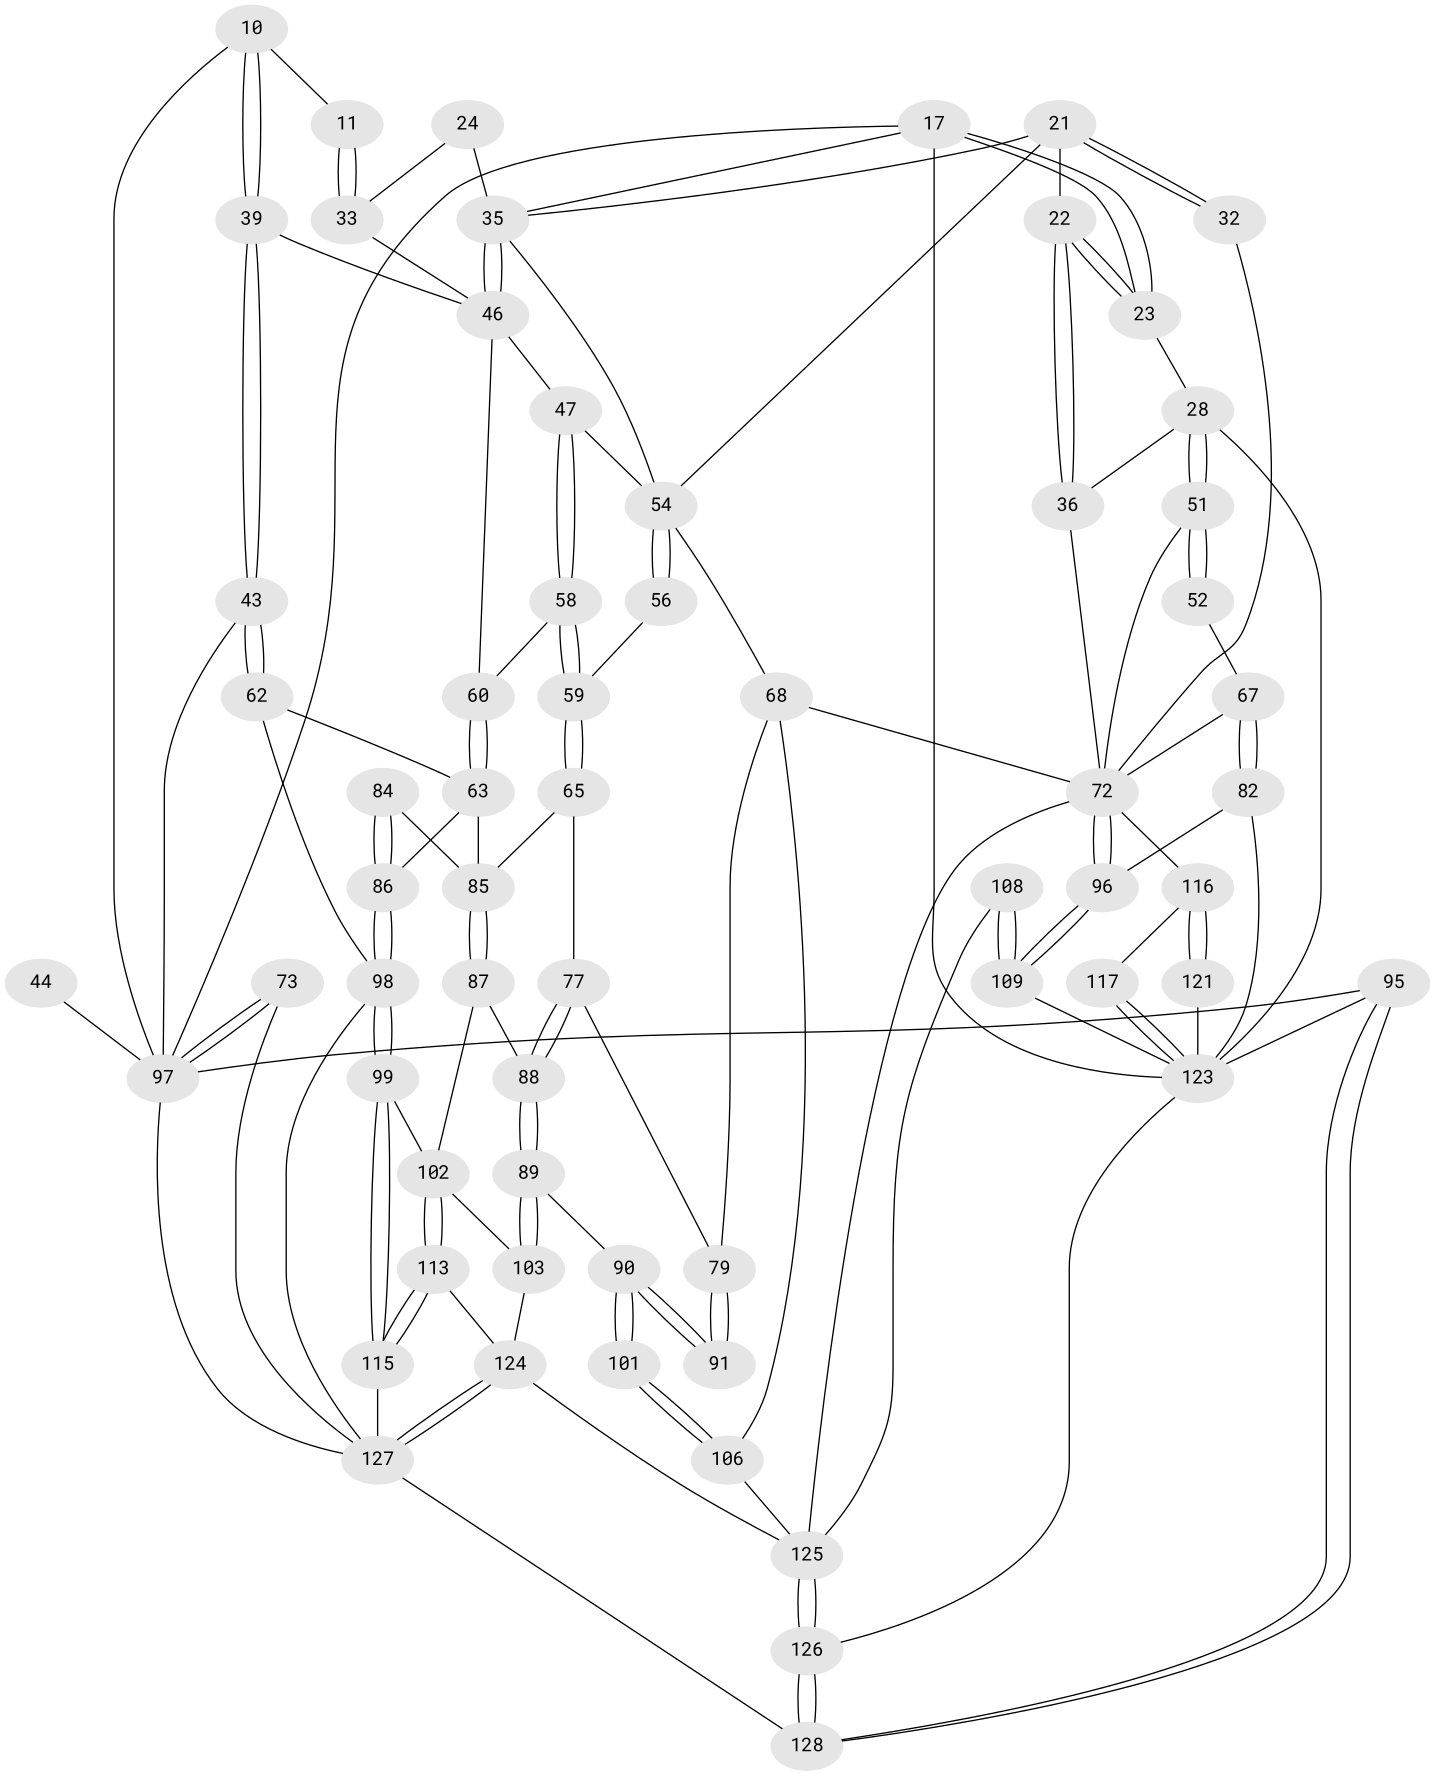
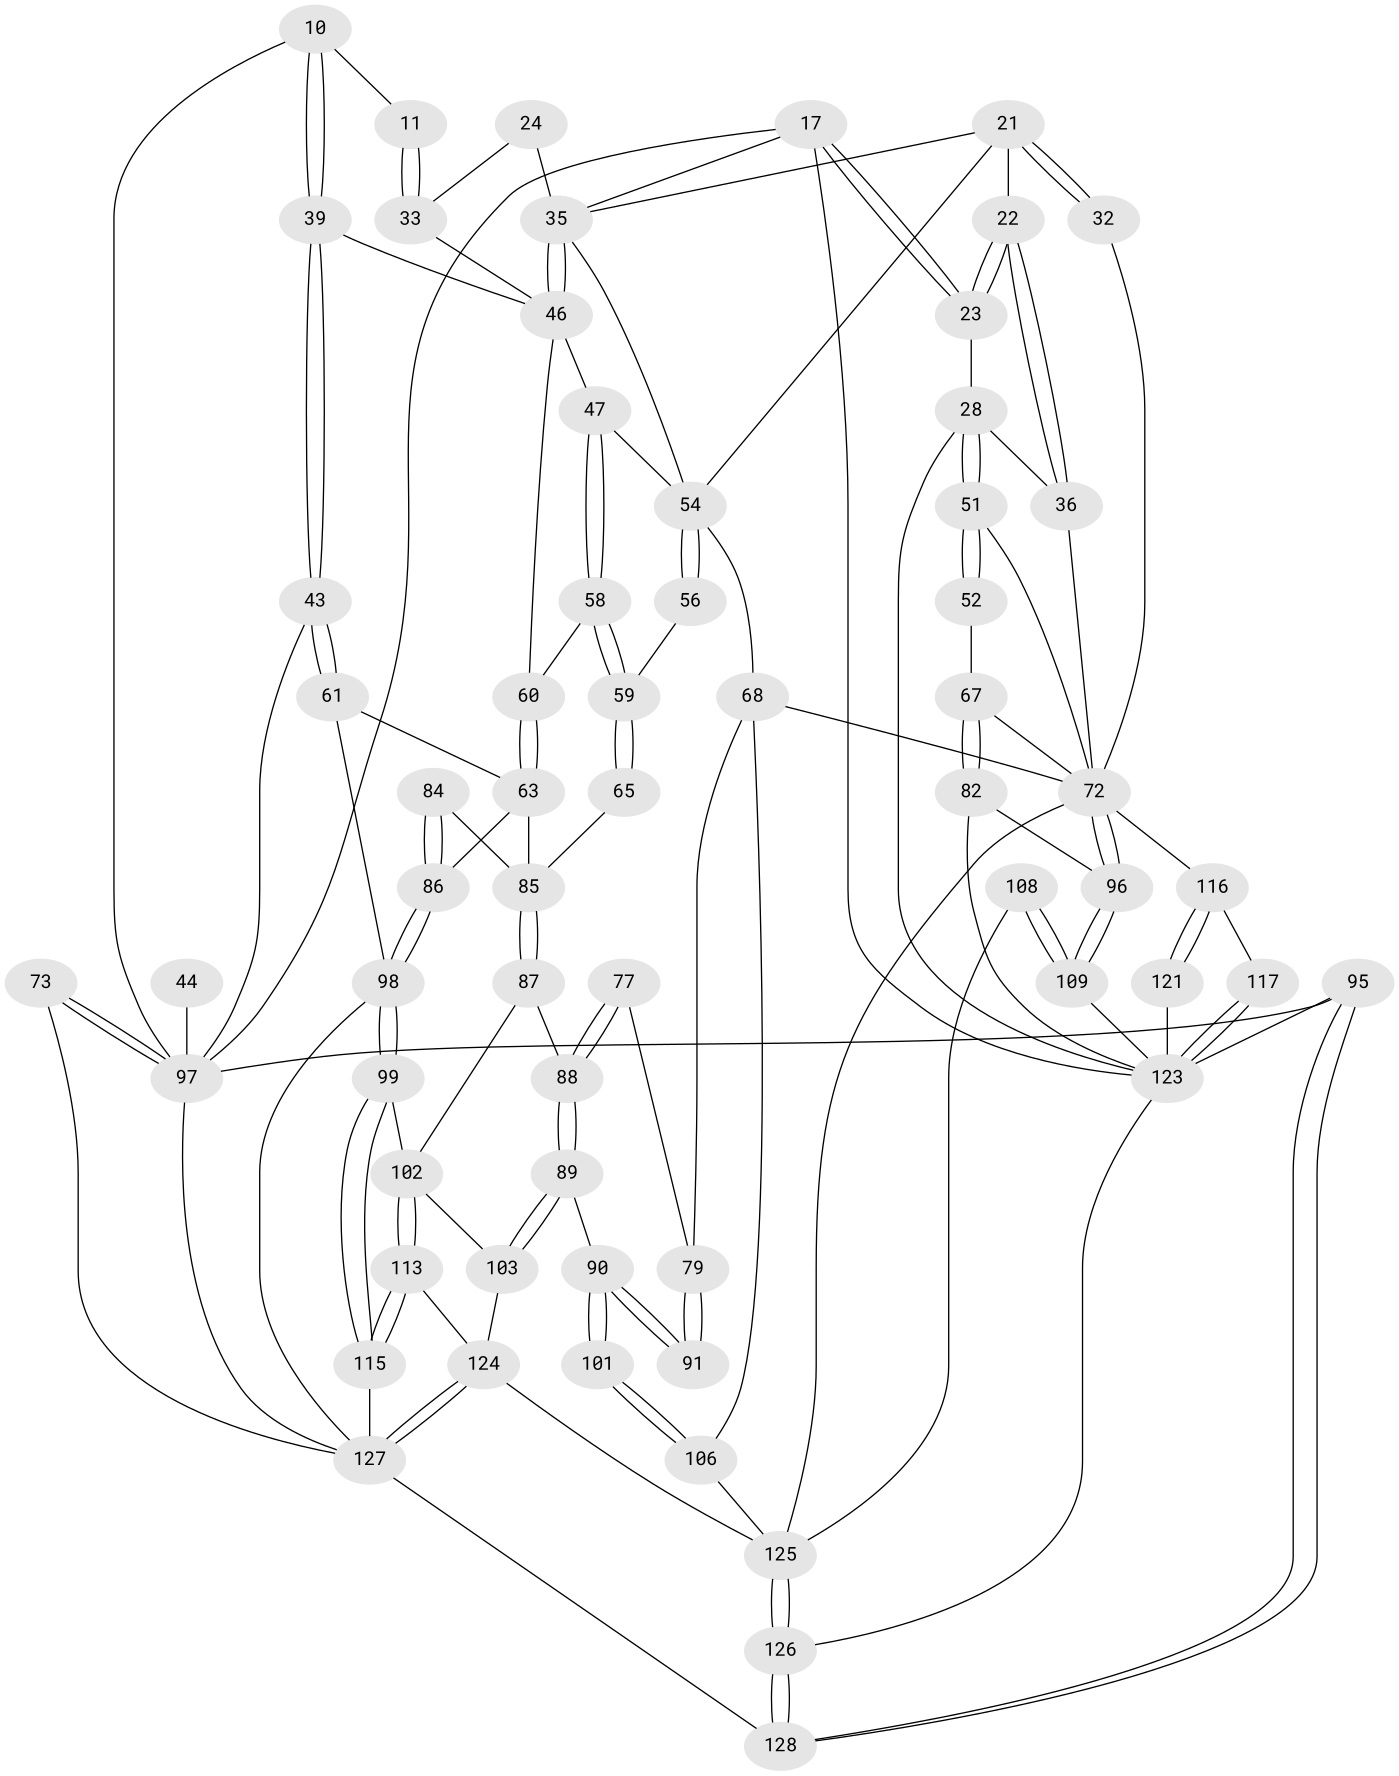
node "62": label "62" -> "61"
edge "65" -- "77": removed
